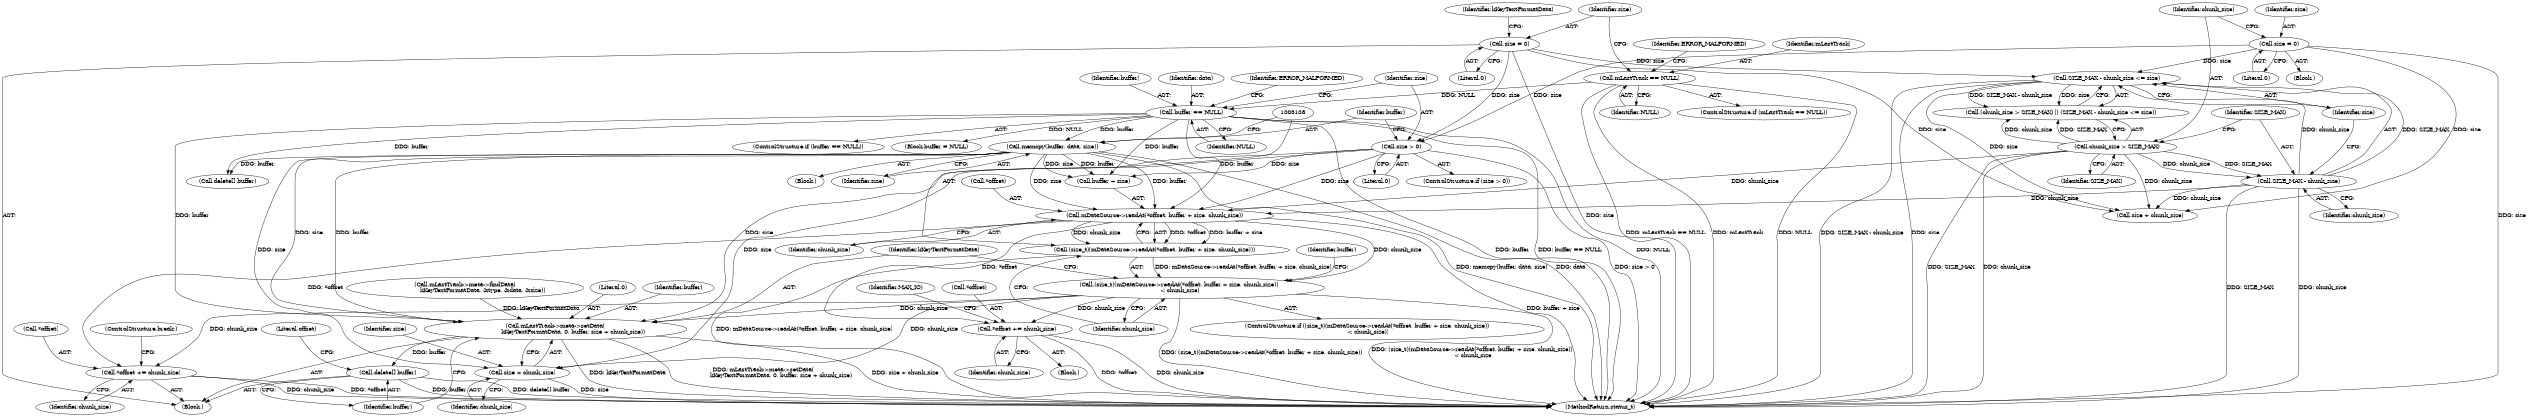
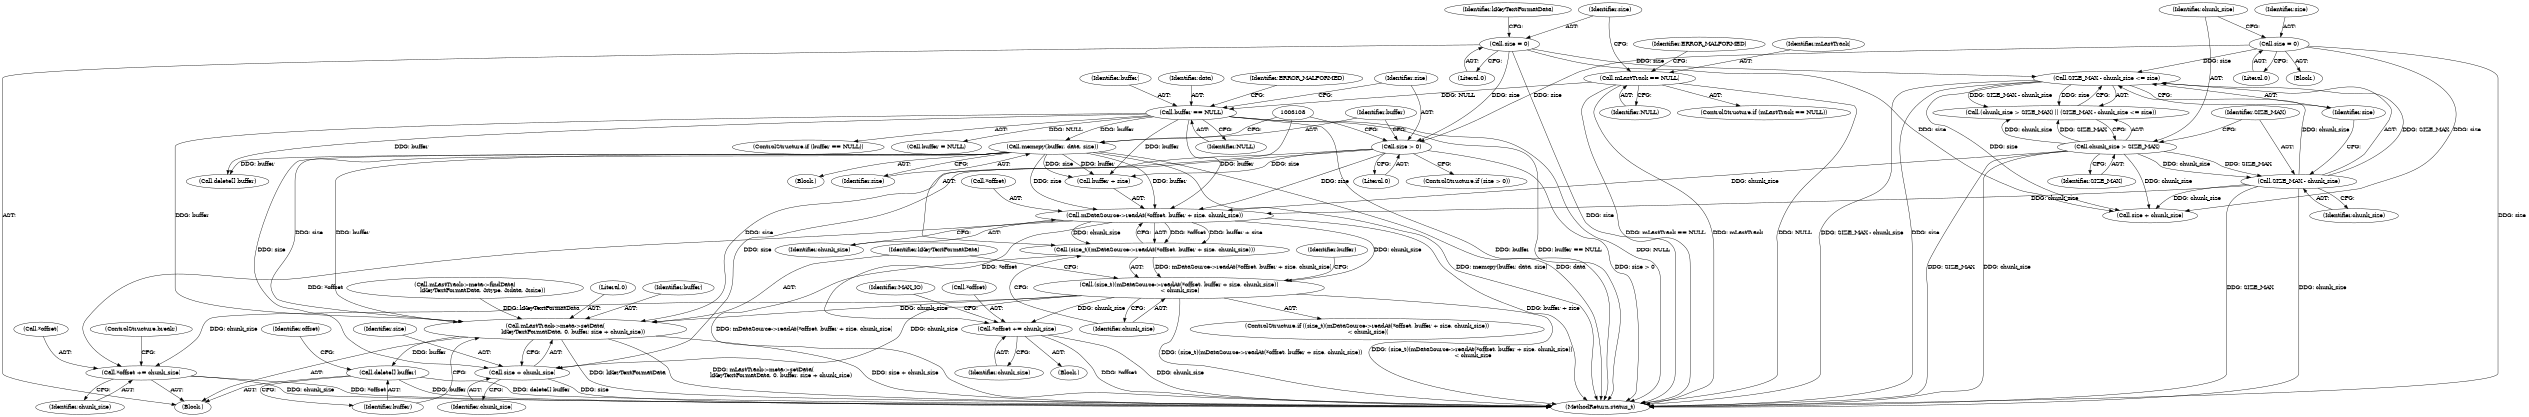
edge "1003108" -> "(Call,size > 0)": added, label "CFG:"
node "(Block,buffer = NULL)": label "(Block,buffer = NULL)" -> "(Call,buffer = NULL)"
edge "(Call,size > 0)" -> "(ControlStructure,if (size > 0))": label "AST: " -> "CFG: "
node "(Literal,offset)": label "(Literal,offset)" -> "(Identifier,offset)"
